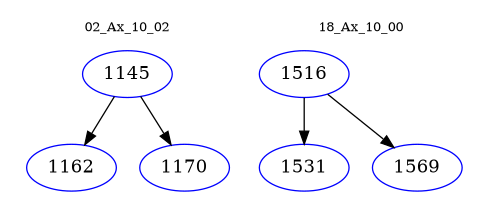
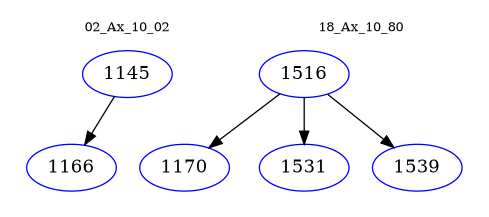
cluster "18_Ax_10_00": label "18_Ax_10_00" -> "18_Ax_10_80"
edge "1145" -> "1170": now "1516" -> "1170"
node "1162": label "1162" -> "1166"
node "1569": label "1569" -> "1539"
